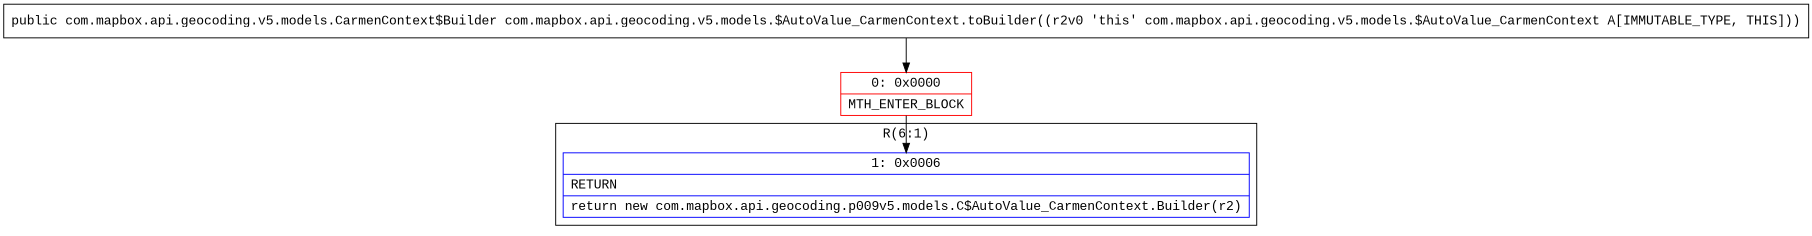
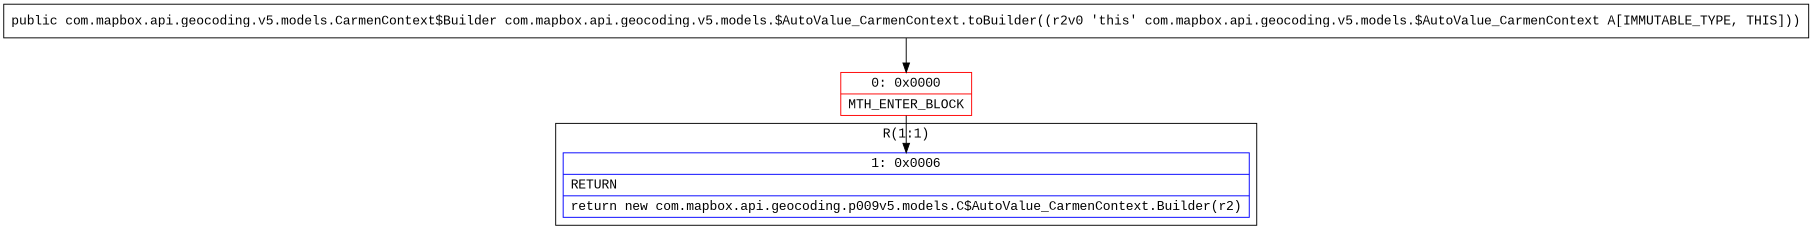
cluster "R(6:1)": label "R(6:1)" -> "R(1:1)"
